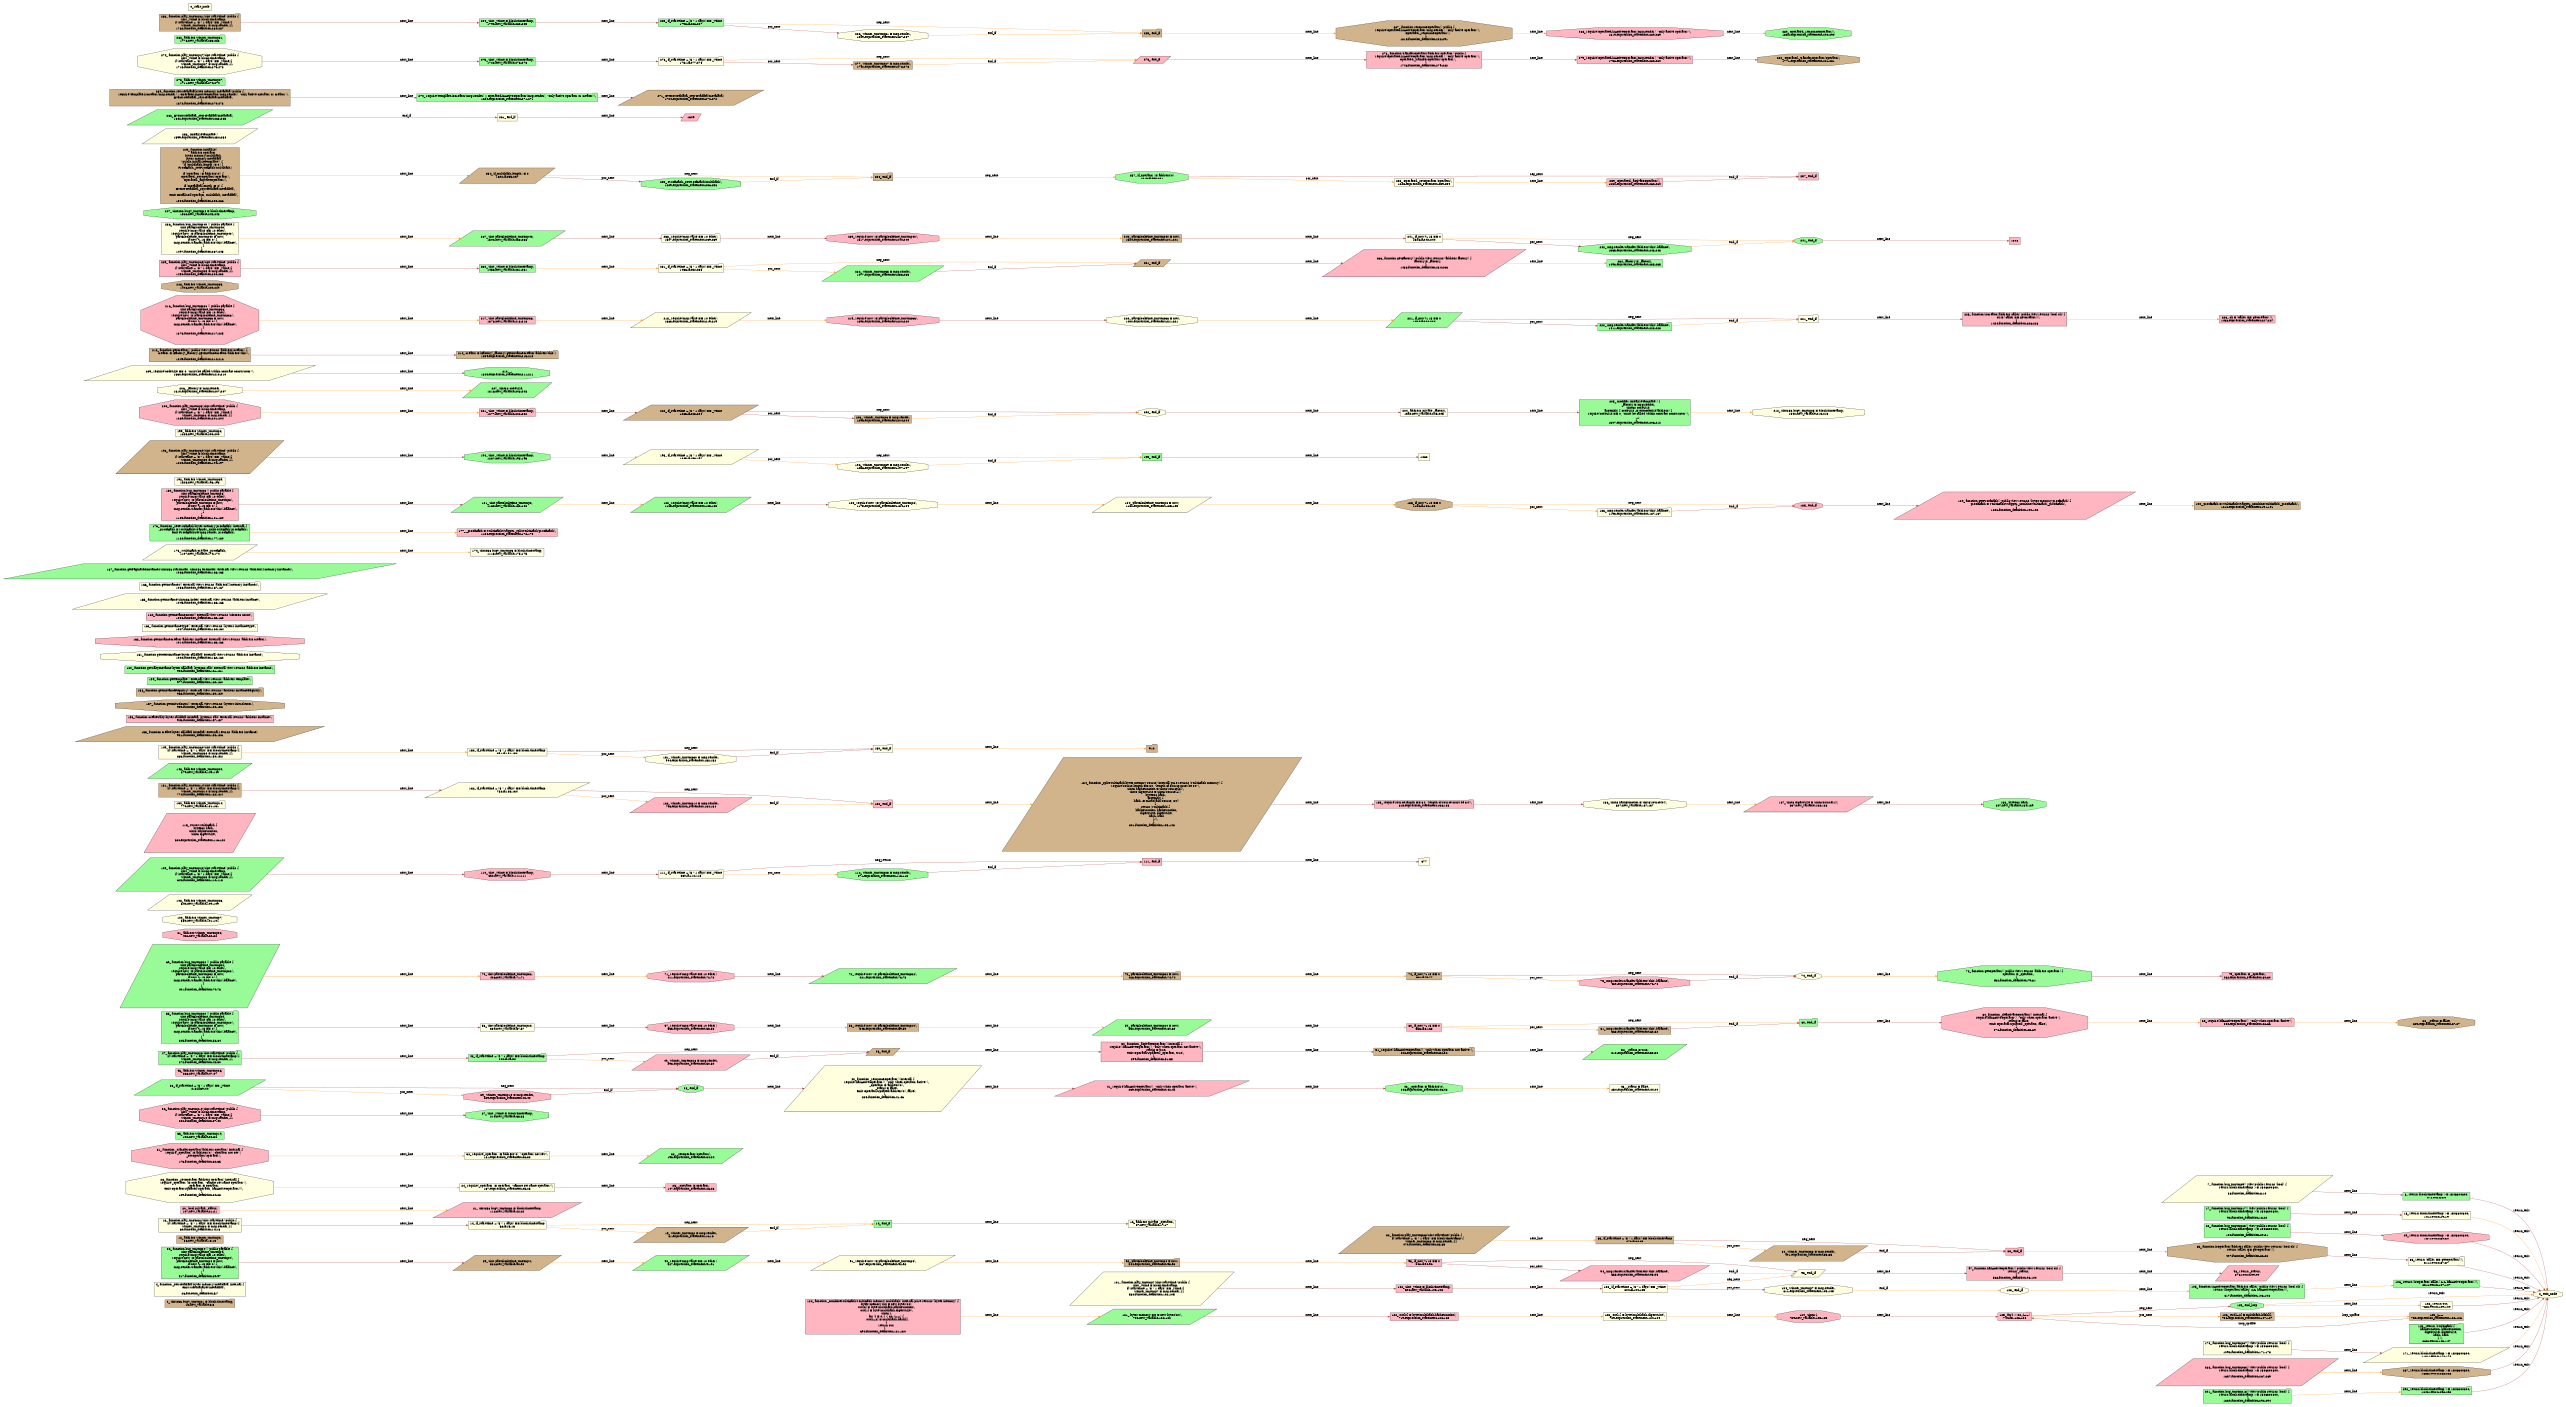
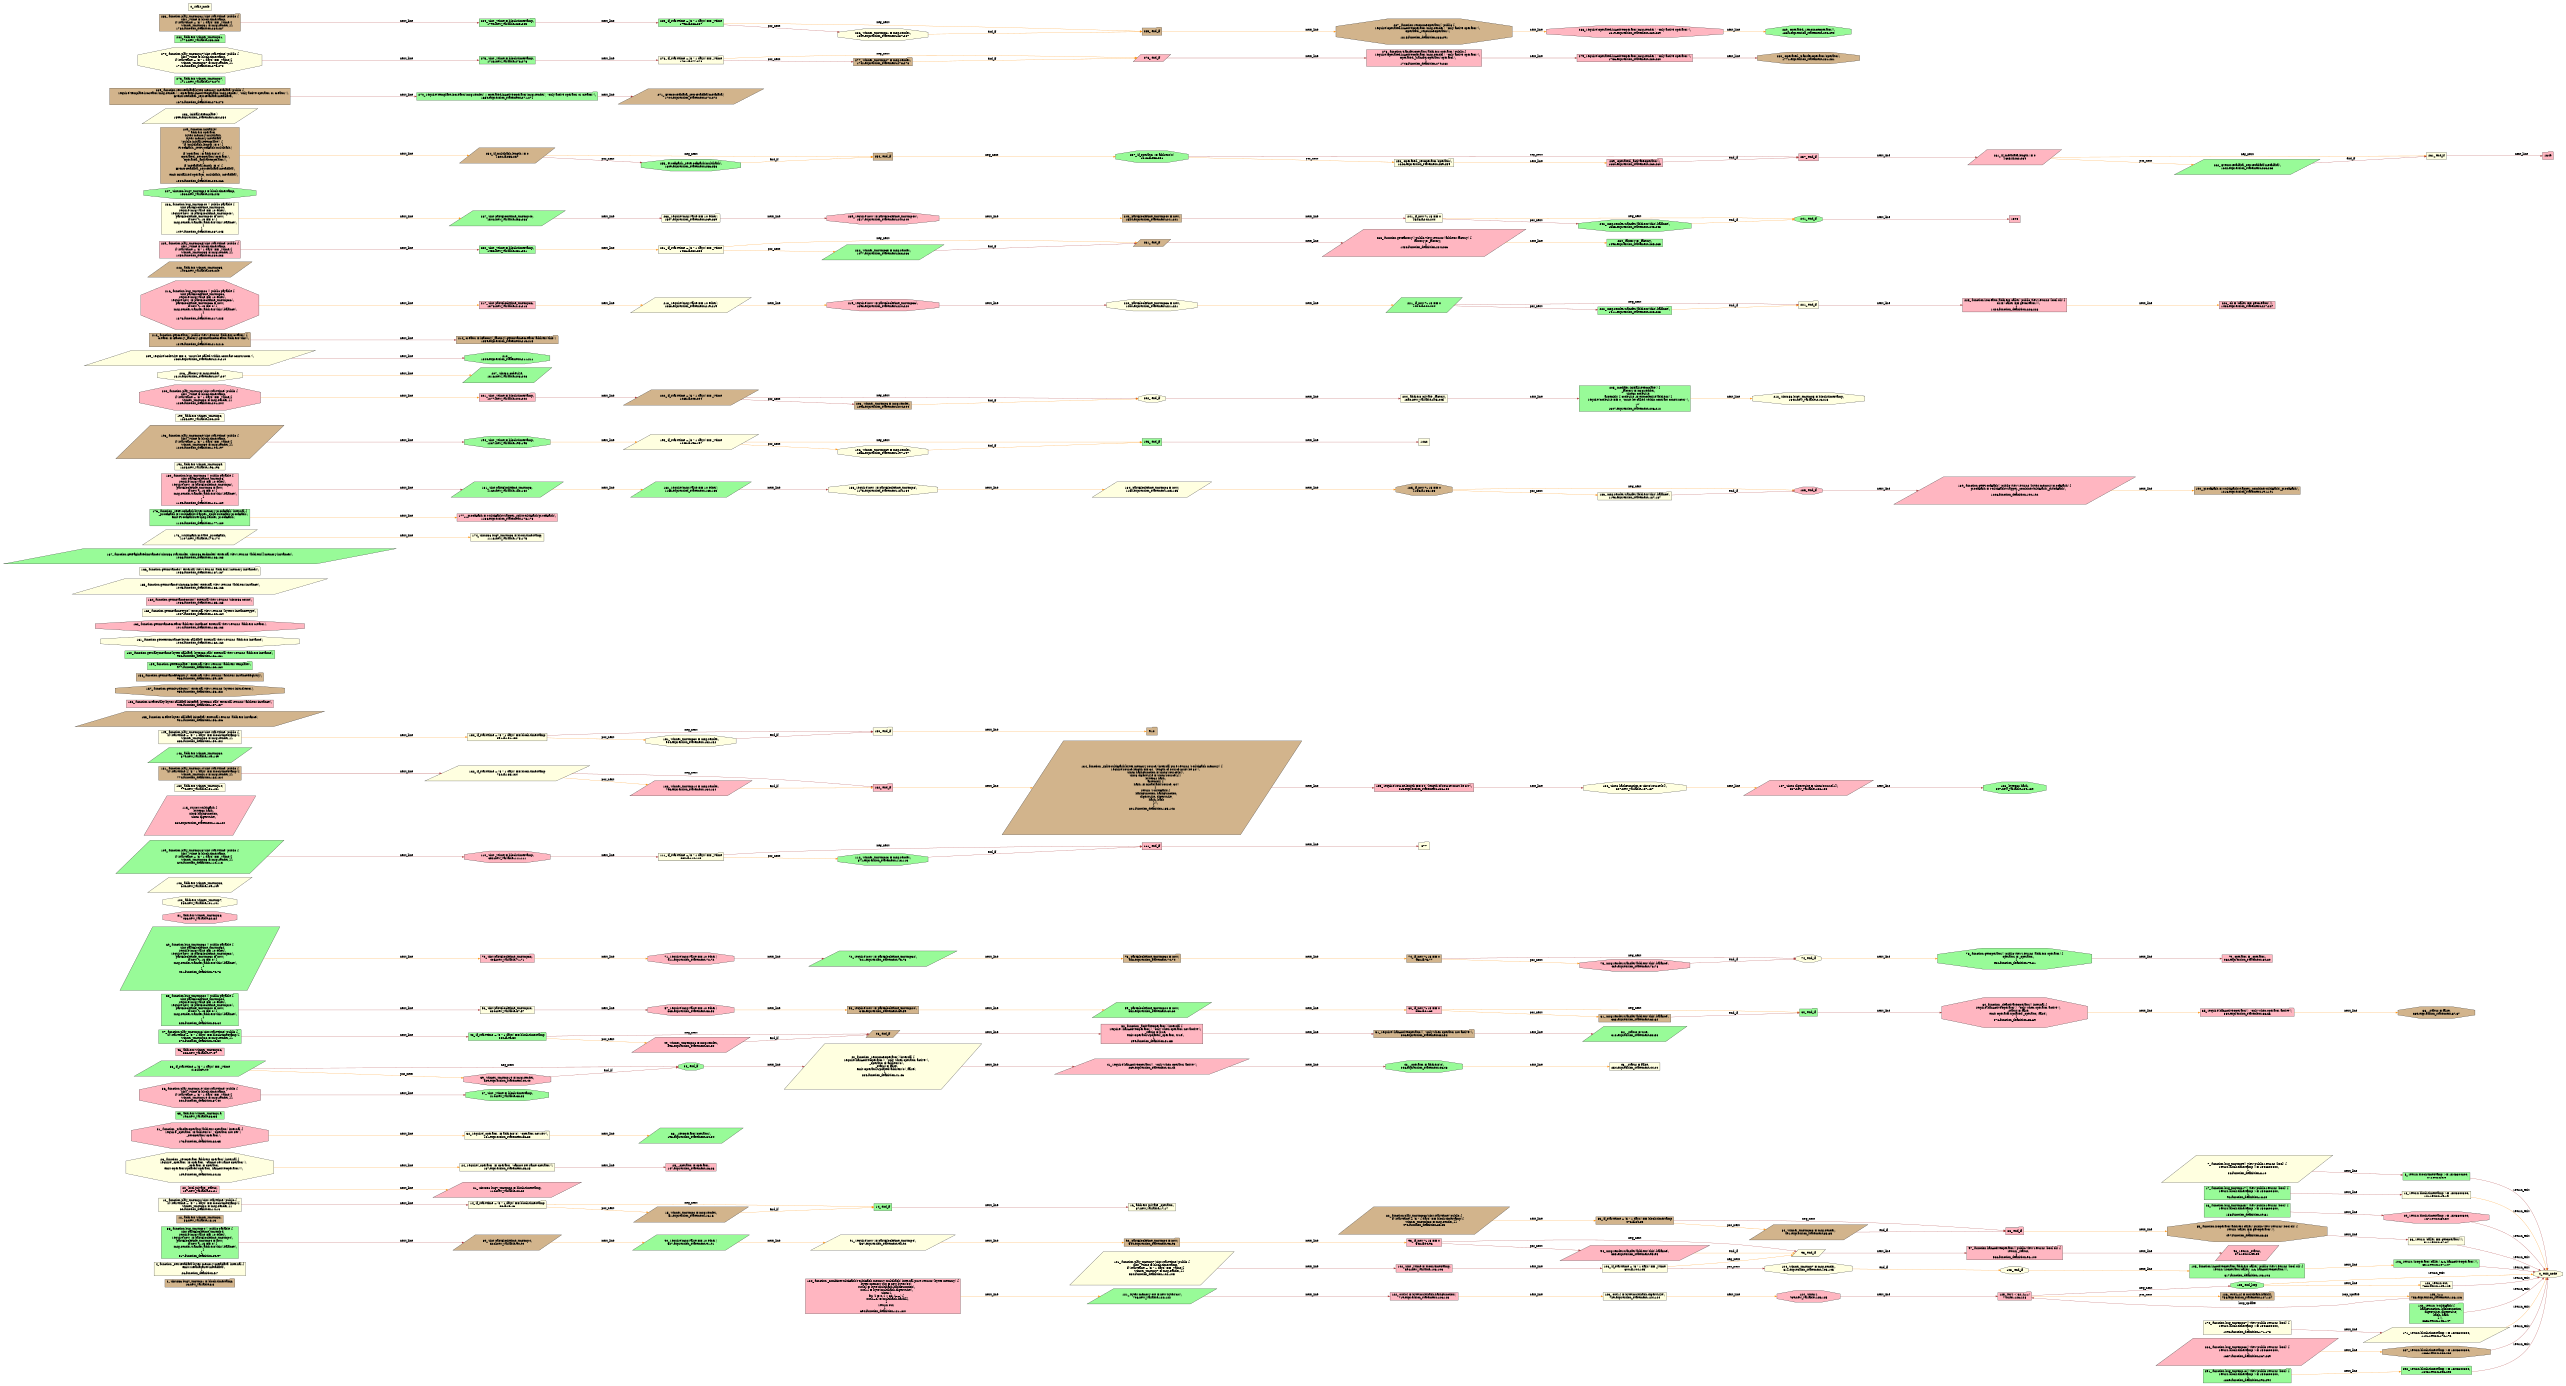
node "1649": shape parallelogram -> folder
node "261_ if_metadata.length != 0 1635-if-262-264": added
node "228_ address winner_tmstmp35; 1446-new_variable-229-229": shape octagon -> parallelogram
edge "111_ if_startTime + (5 * 1 days) == _vtime 660-if-112-113" -> "111_ end_if": label "neg_return" -> "neg_next"
